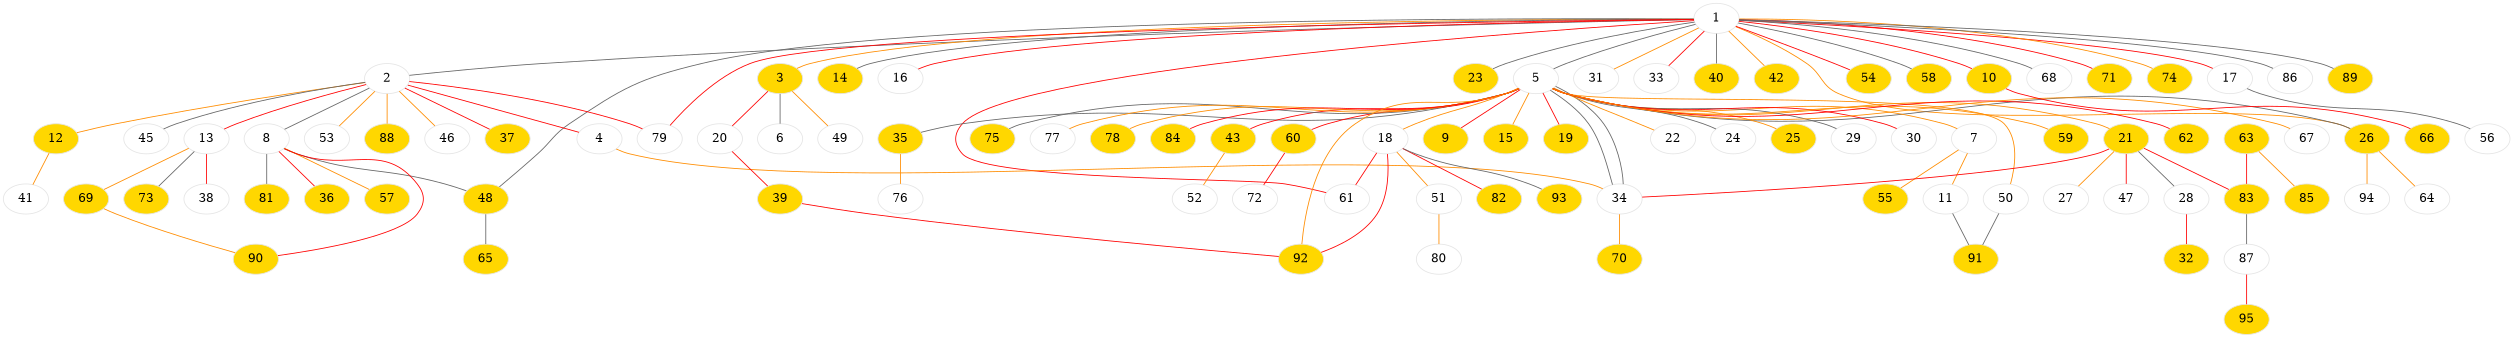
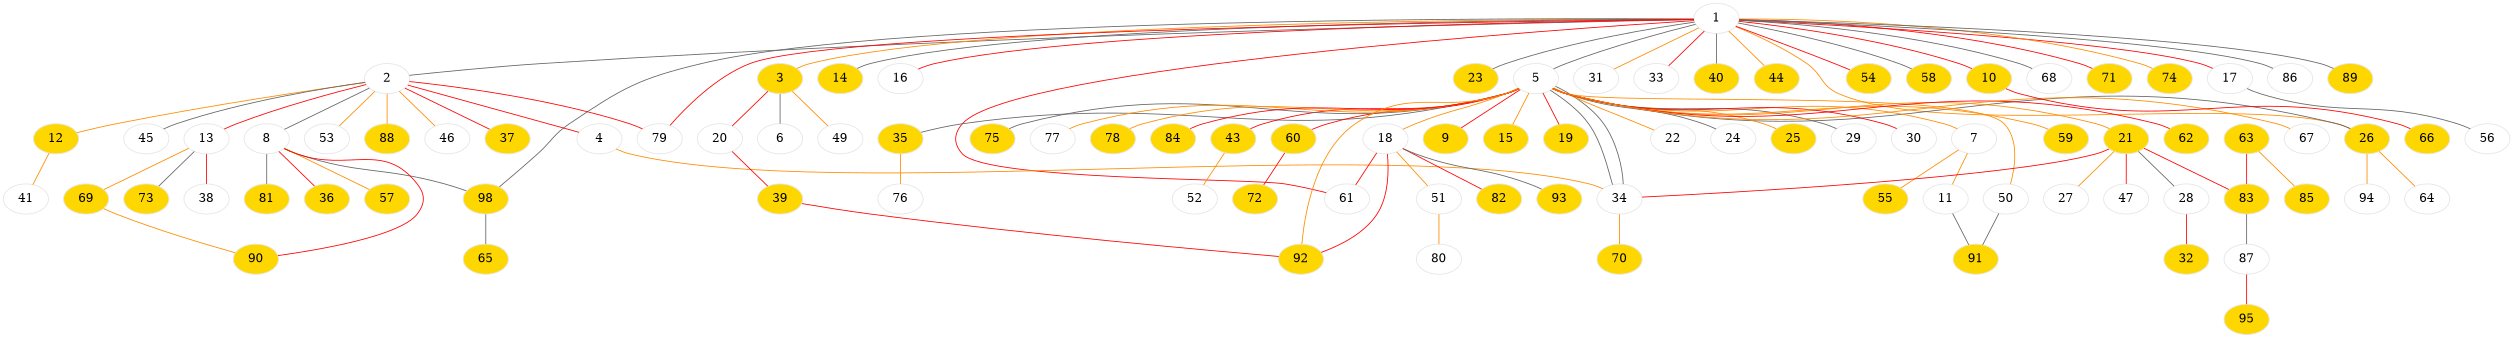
node "42": label "42" -> "44"
node "48": label "48" -> "98"
node "72": fillcolor white -> gold
